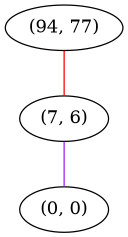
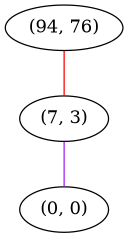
node "(94, 77)": label "(94, 77)" -> "(94, 76)"
node "(7, 6)": label "(7, 6)" -> "(7, 3)"
